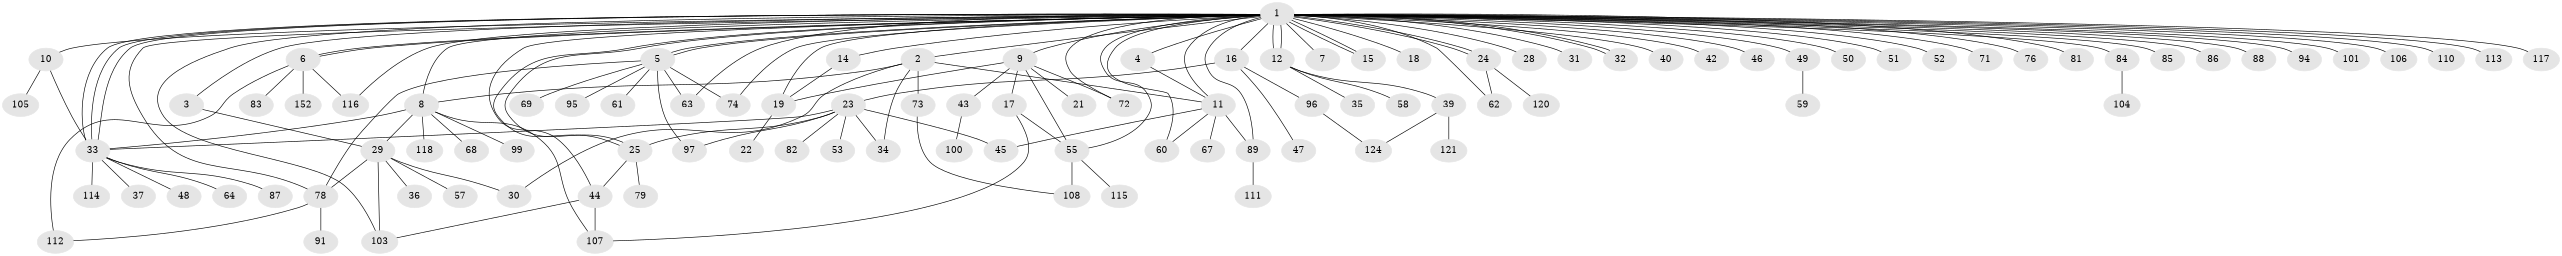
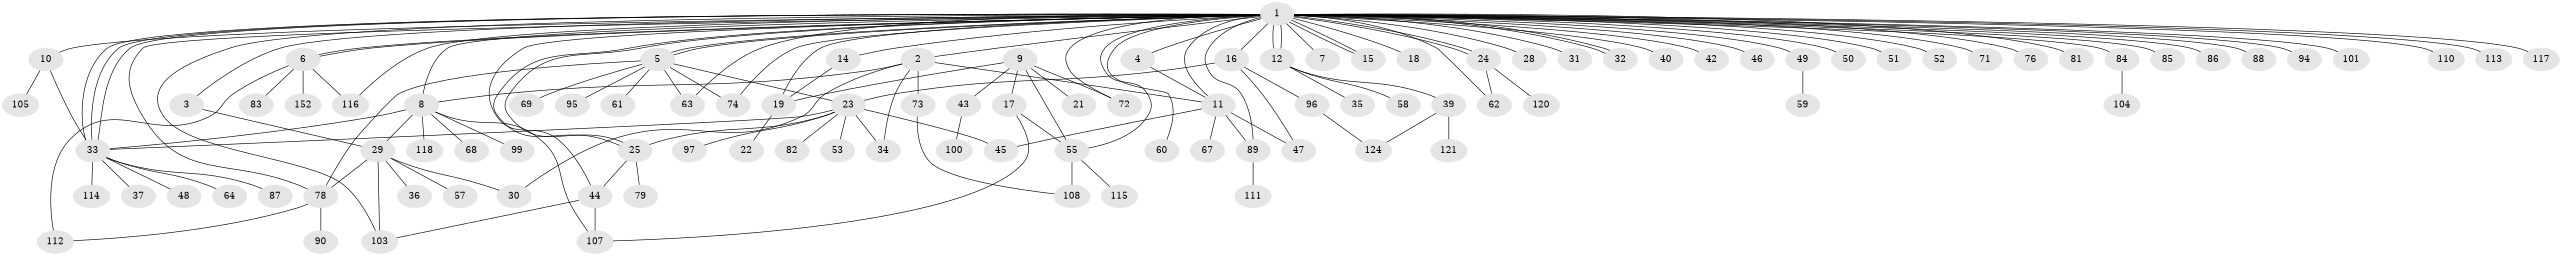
edge "1" -- "9": removed
node "106": removed
edge "5" -- "97": now "5" -- "23"
edge "11" -- "60": now "11" -- "47"
node "91": label "91" -> "90"
